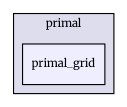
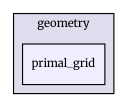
cluster "primal": label "primal" -> "geometry"
